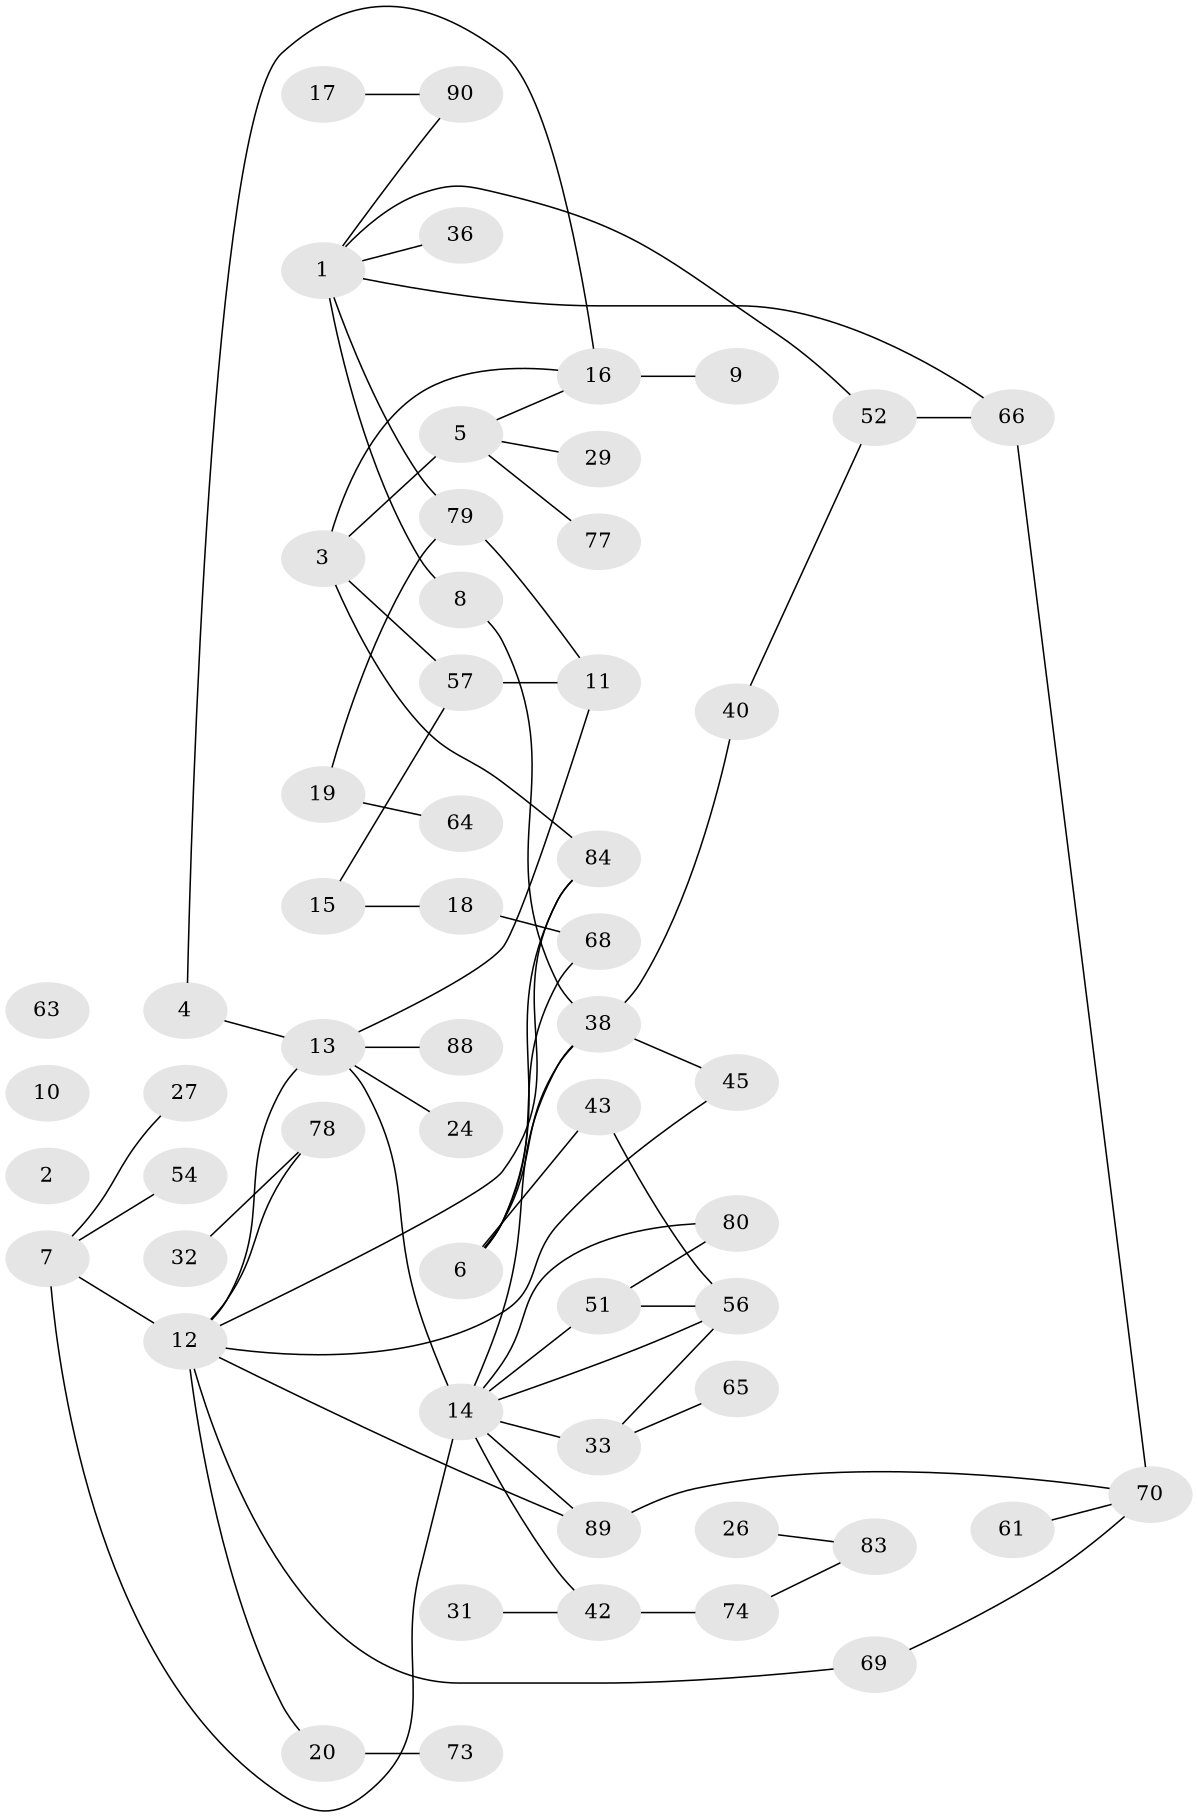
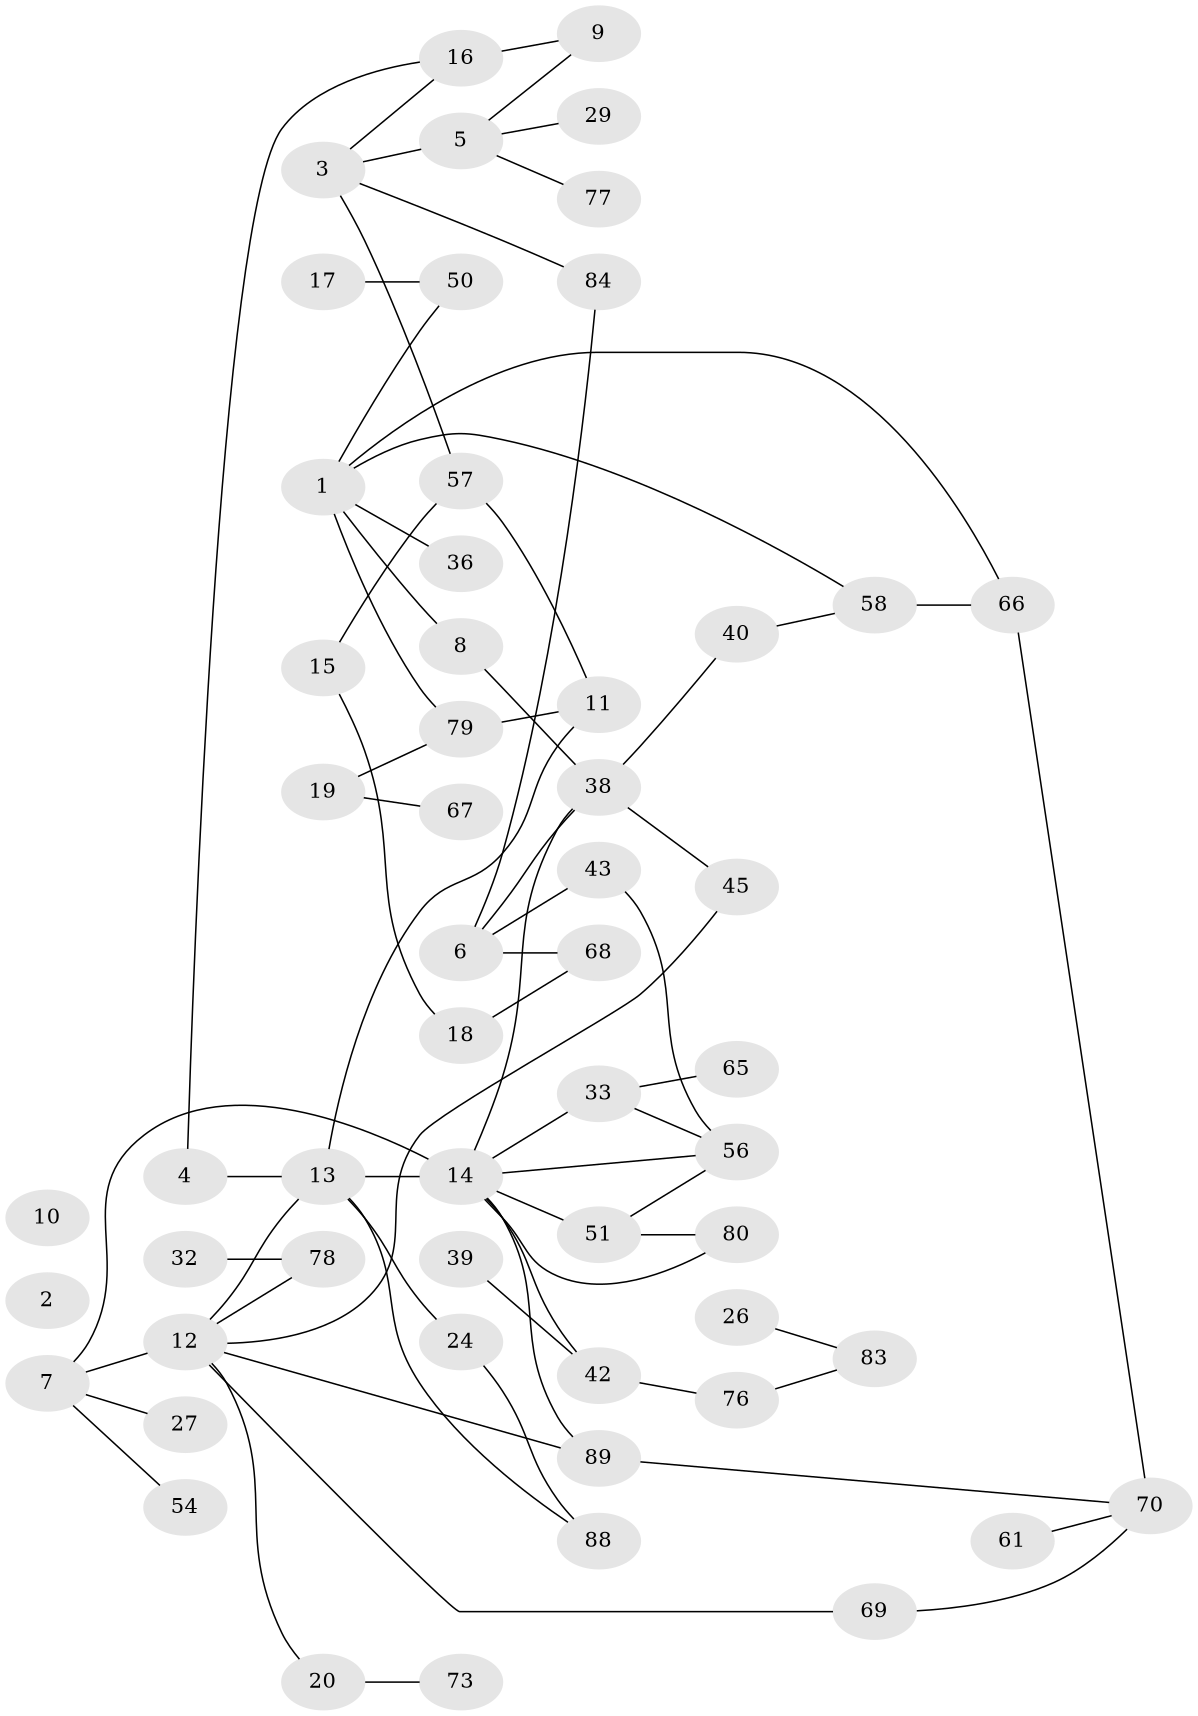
node "90": label "90" -> "50"
edge "16" -- "5": now "9" -- "5"
node "52": label "52" -> "58"
node "64": label "64" -> "67"
node "63": removed
edge "84" -- "12": removed
edge "24" -- "88": added
node "31": label "31" -> "39"
node "74": label "74" -> "76"
